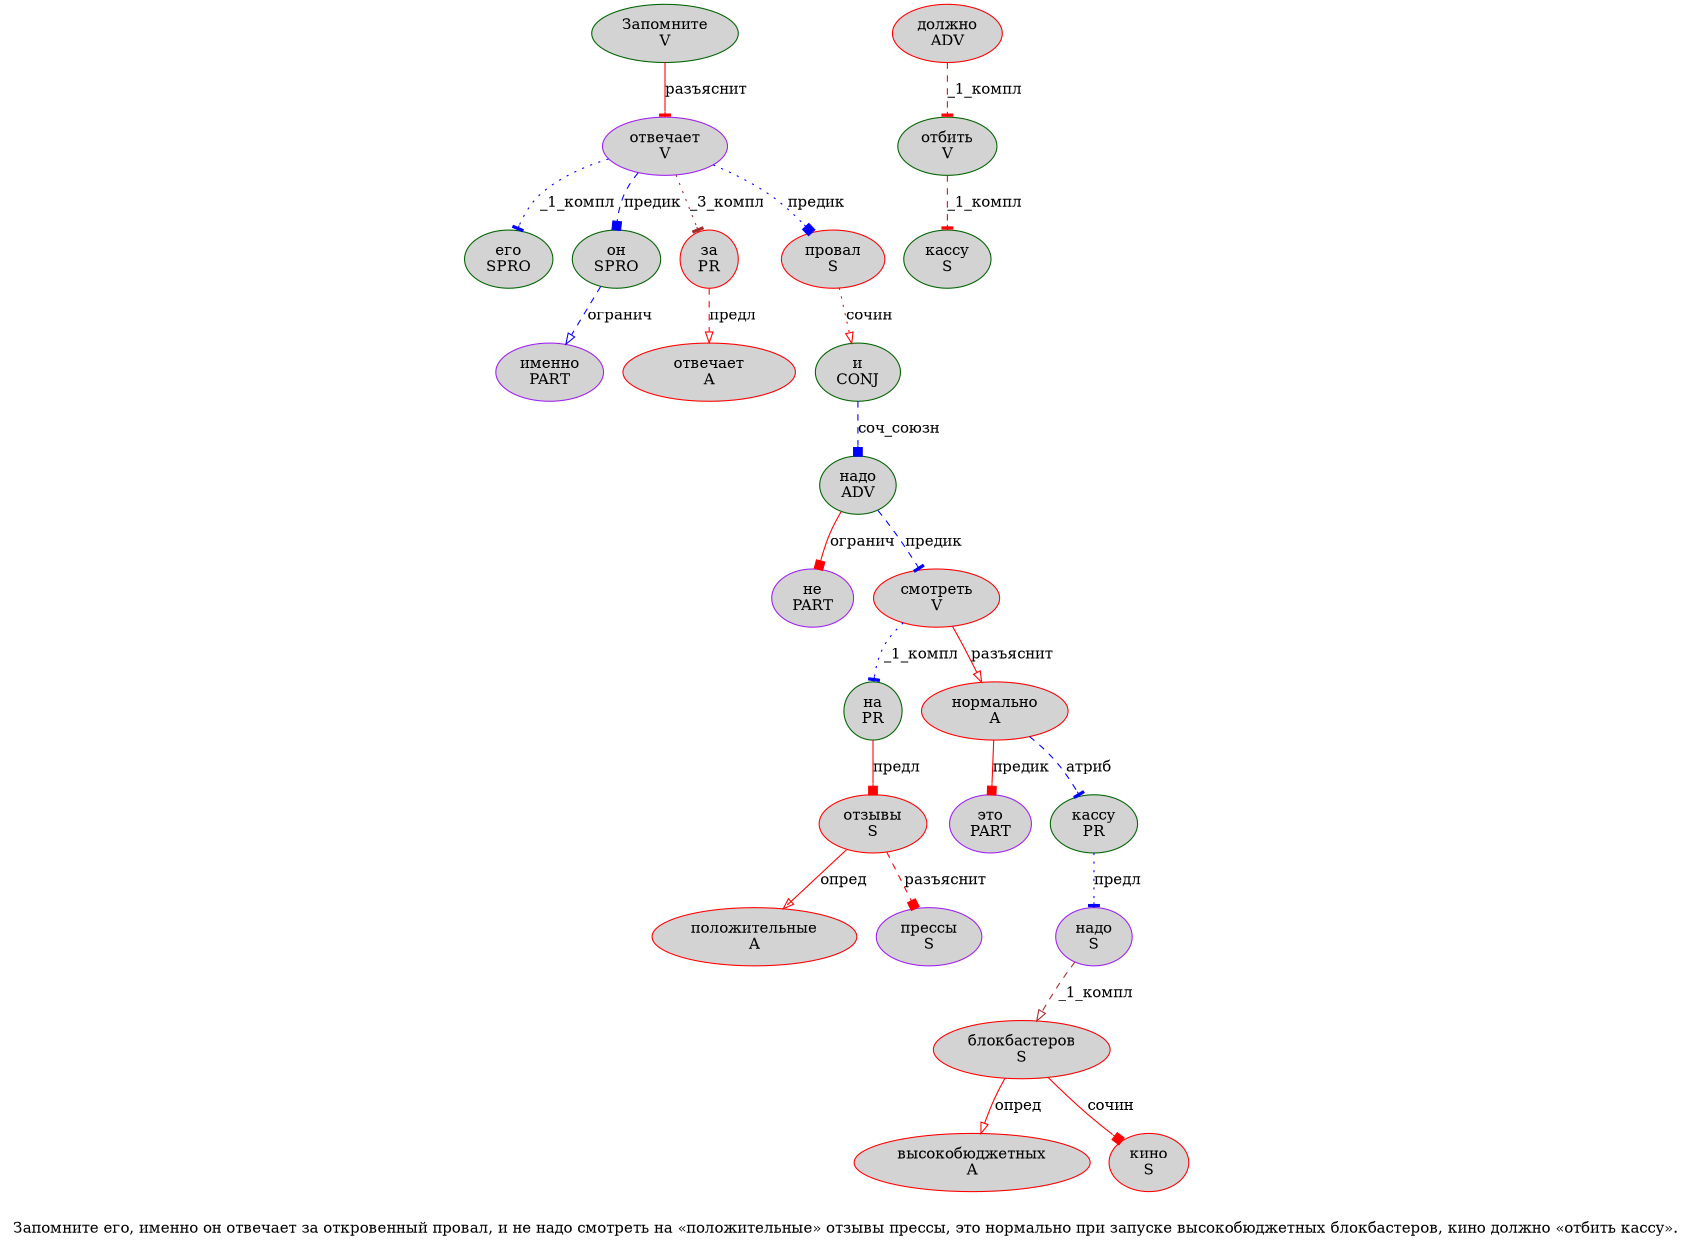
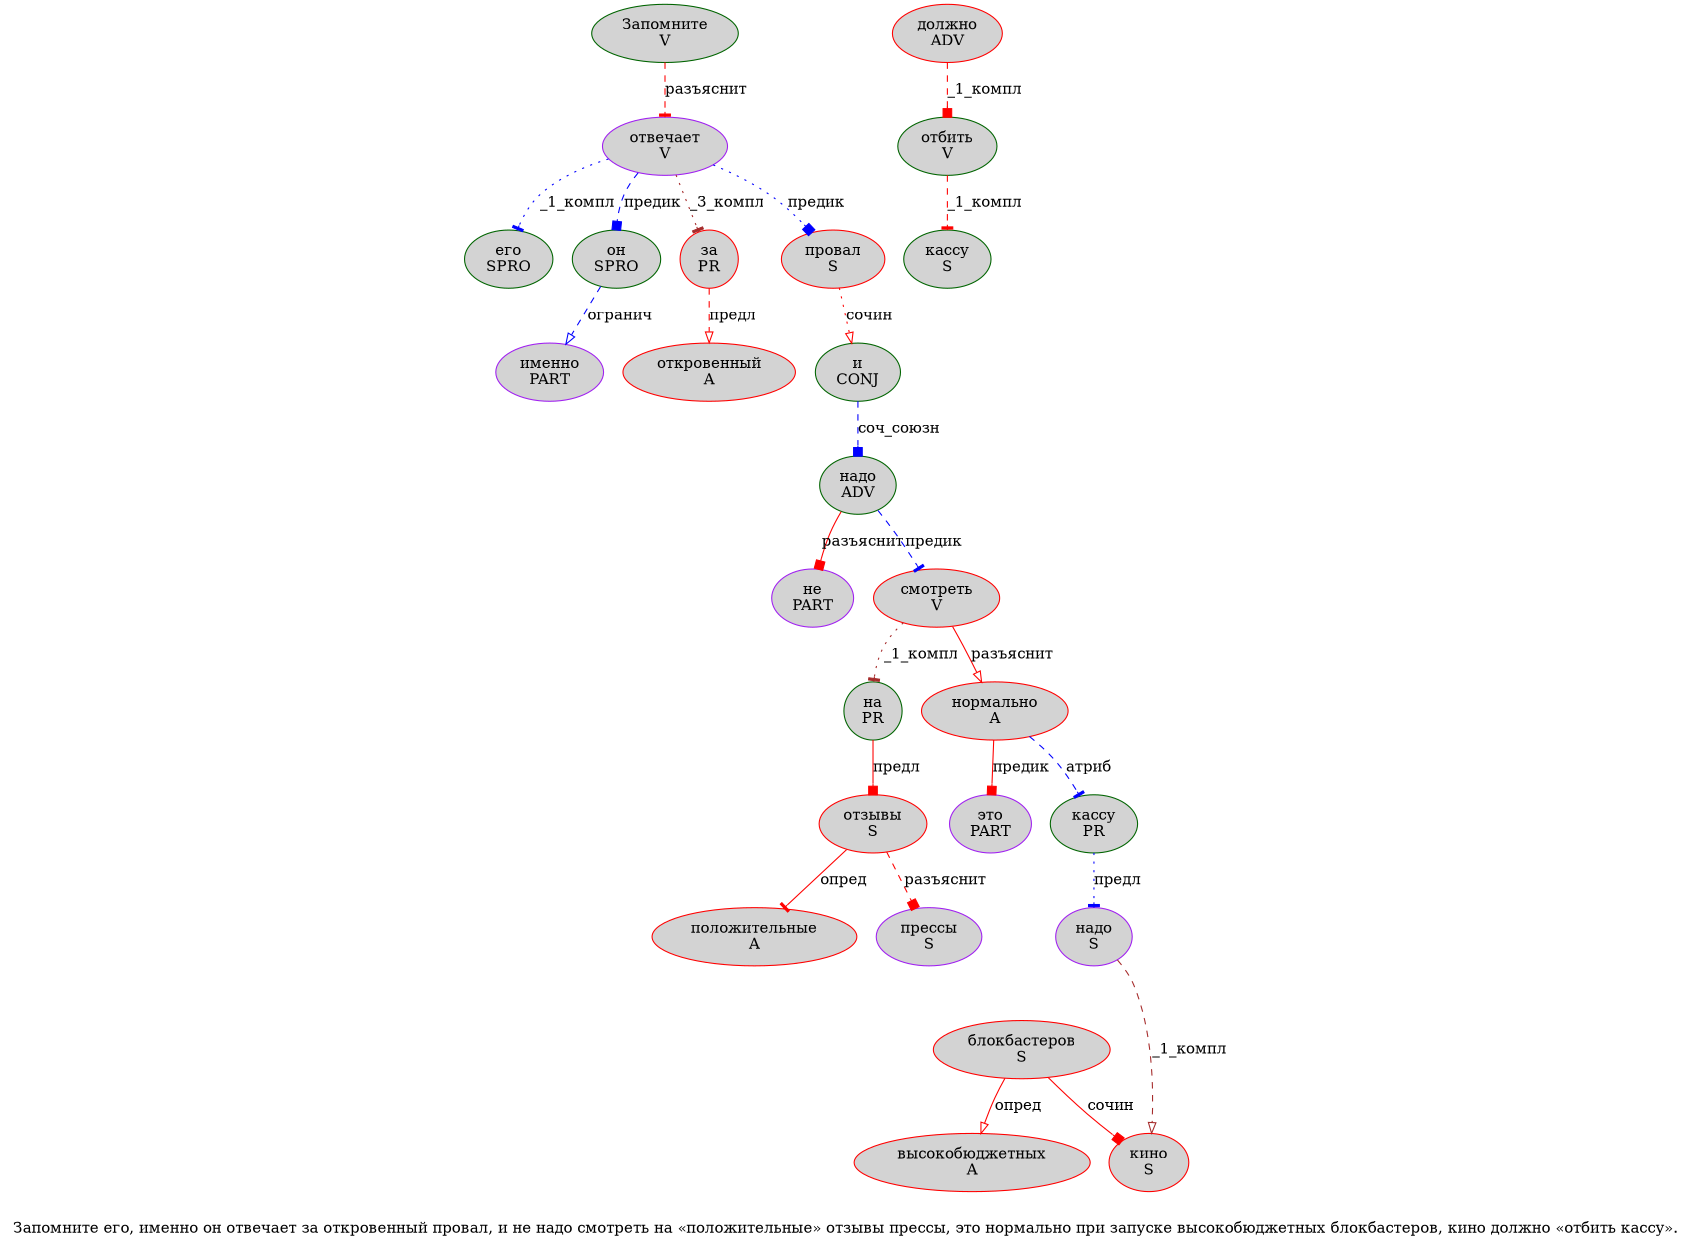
edge "Запомните V" -> "отвечает V": style solid -> dashed
edge "должно ADV" -> "отбить V": arrowhead tee -> box
node "отвечает A": label "отвечает A" -> "откровенный A"
edge "надо ADV" -> "не PART": label "огранич" -> "разъяснит"
edge "смотреть V" -> "на PR": color blue -> brown
edge "отзывы S" -> "положительные A": arrowhead onormal -> tee
edge "надо S" -> "блокбастеров S": now "надо S" -> "кино S"
